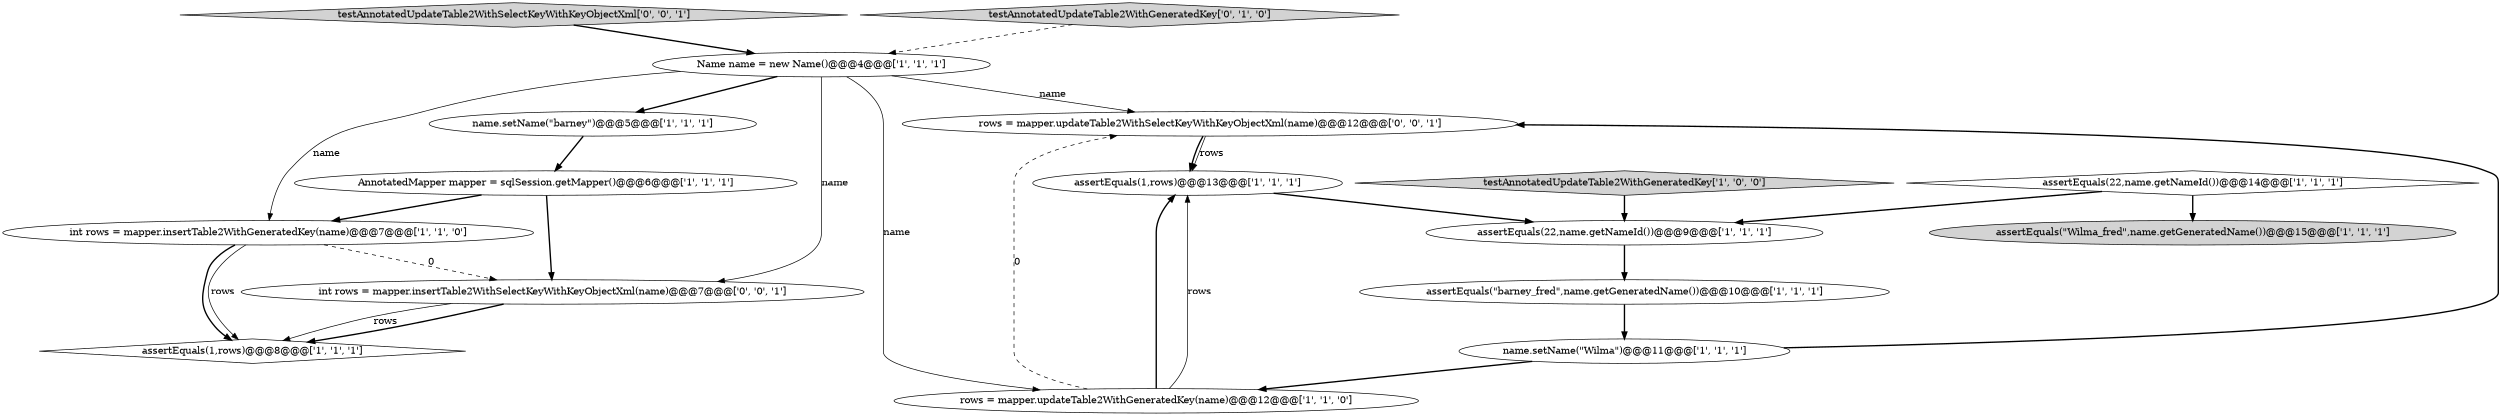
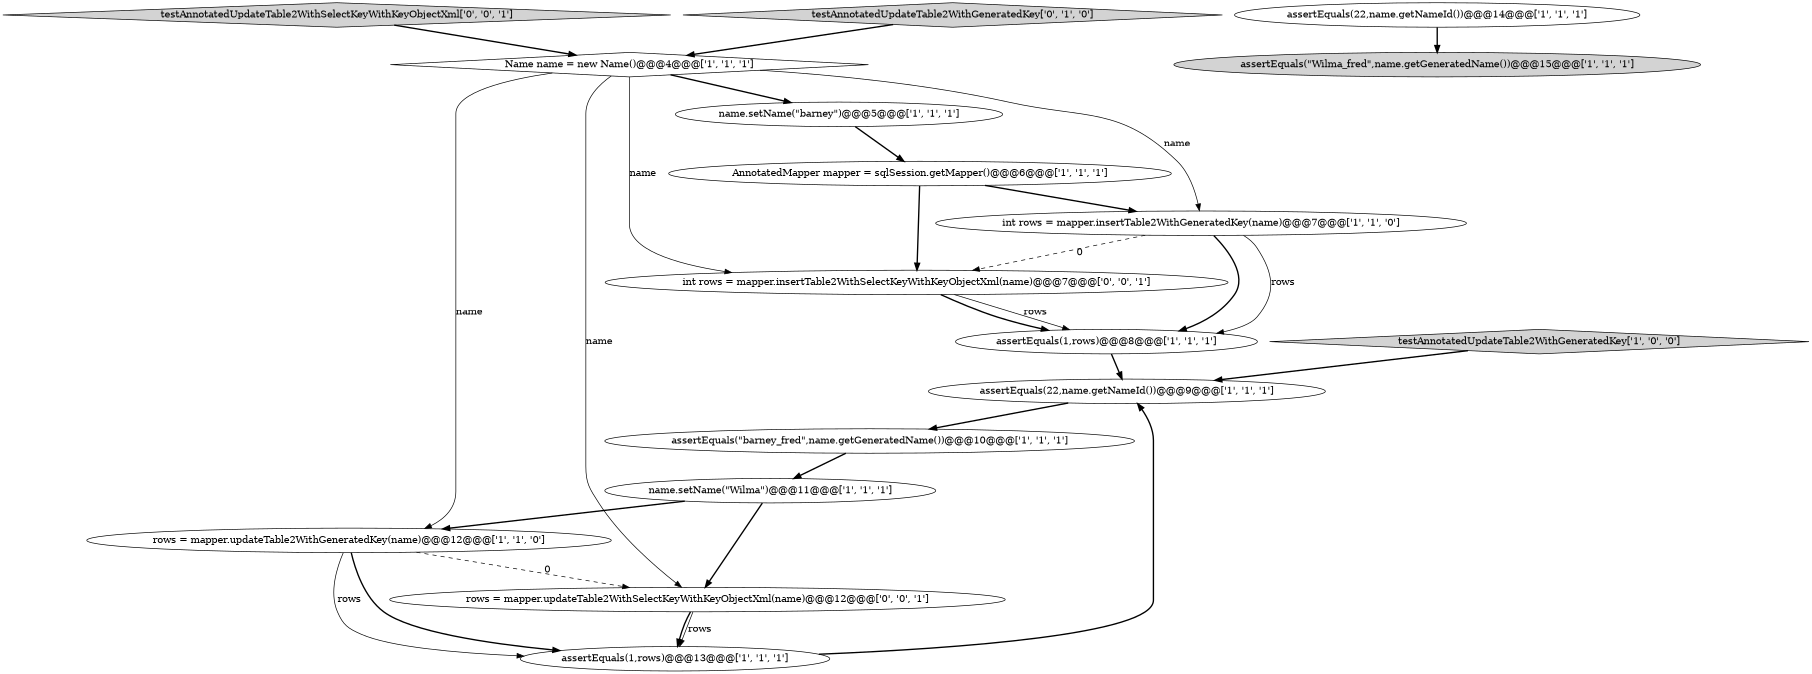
edge "testAnnotatedUpdateTable2WithGeneratedKey['0', '1', '0']" -> "Name name = new Name()@@@4@@@['1', '1', '1']": style dashed -> bold
node "Name name = new Name()@@@4@@@['1', '1', '1']": shape ellipse -> diamond
node "assertEquals(22,name.getNameId())@@@14@@@['1', '1', '1']": shape diamond -> ellipse
edge "assertEquals(22,name.getNameId())@@@14@@@['1', '1', '1']" -> "assertEquals(22,name.getNameId())@@@9@@@['1', '1', '1']": now "assertEquals(1,rows)@@@8@@@['1', '1', '1']" -> "assertEquals(22,name.getNameId())@@@9@@@['1', '1', '1']"
node "assertEquals(1,rows)@@@8@@@['1', '1', '1']": shape diamond -> ellipse
